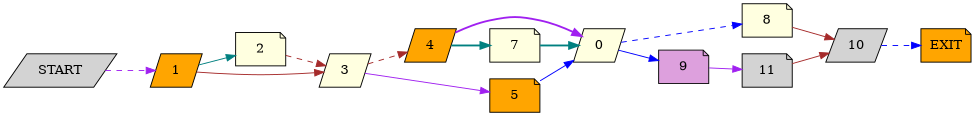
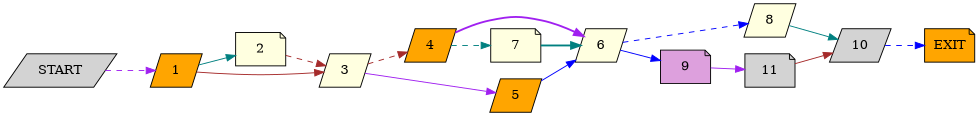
node "8": shape note -> parallelogram
edge "8" -> "10": color brown -> teal
edge "4" -> "7": style bold -> dashed
node "0": label "0" -> "6"
node "5": shape note -> parallelogram
